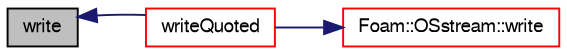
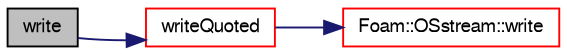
edge "writeQuoted" -> "write": reversed
